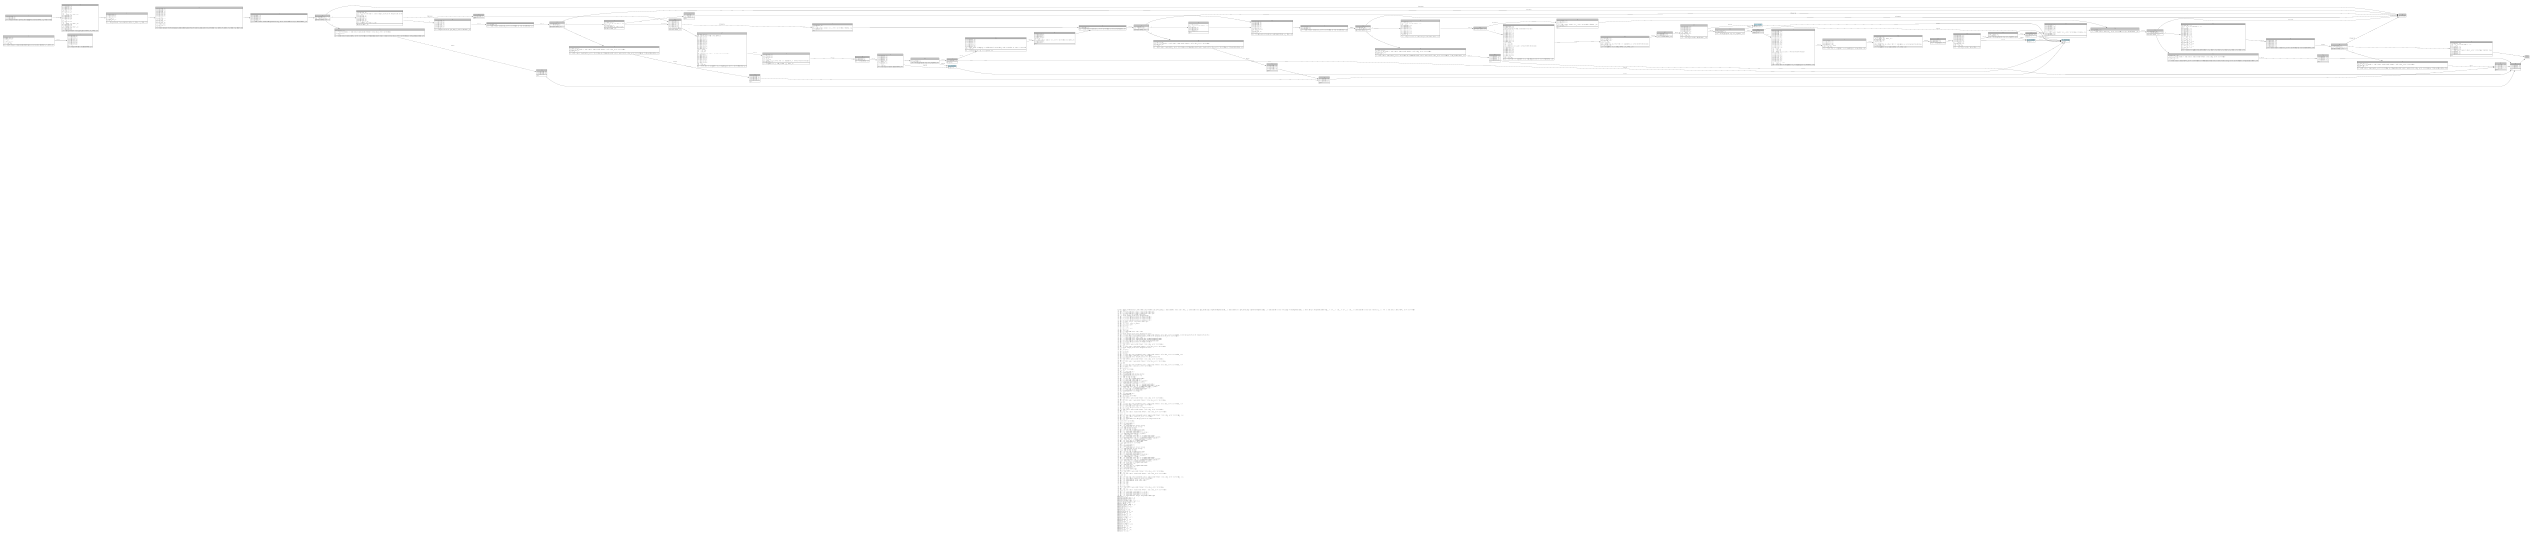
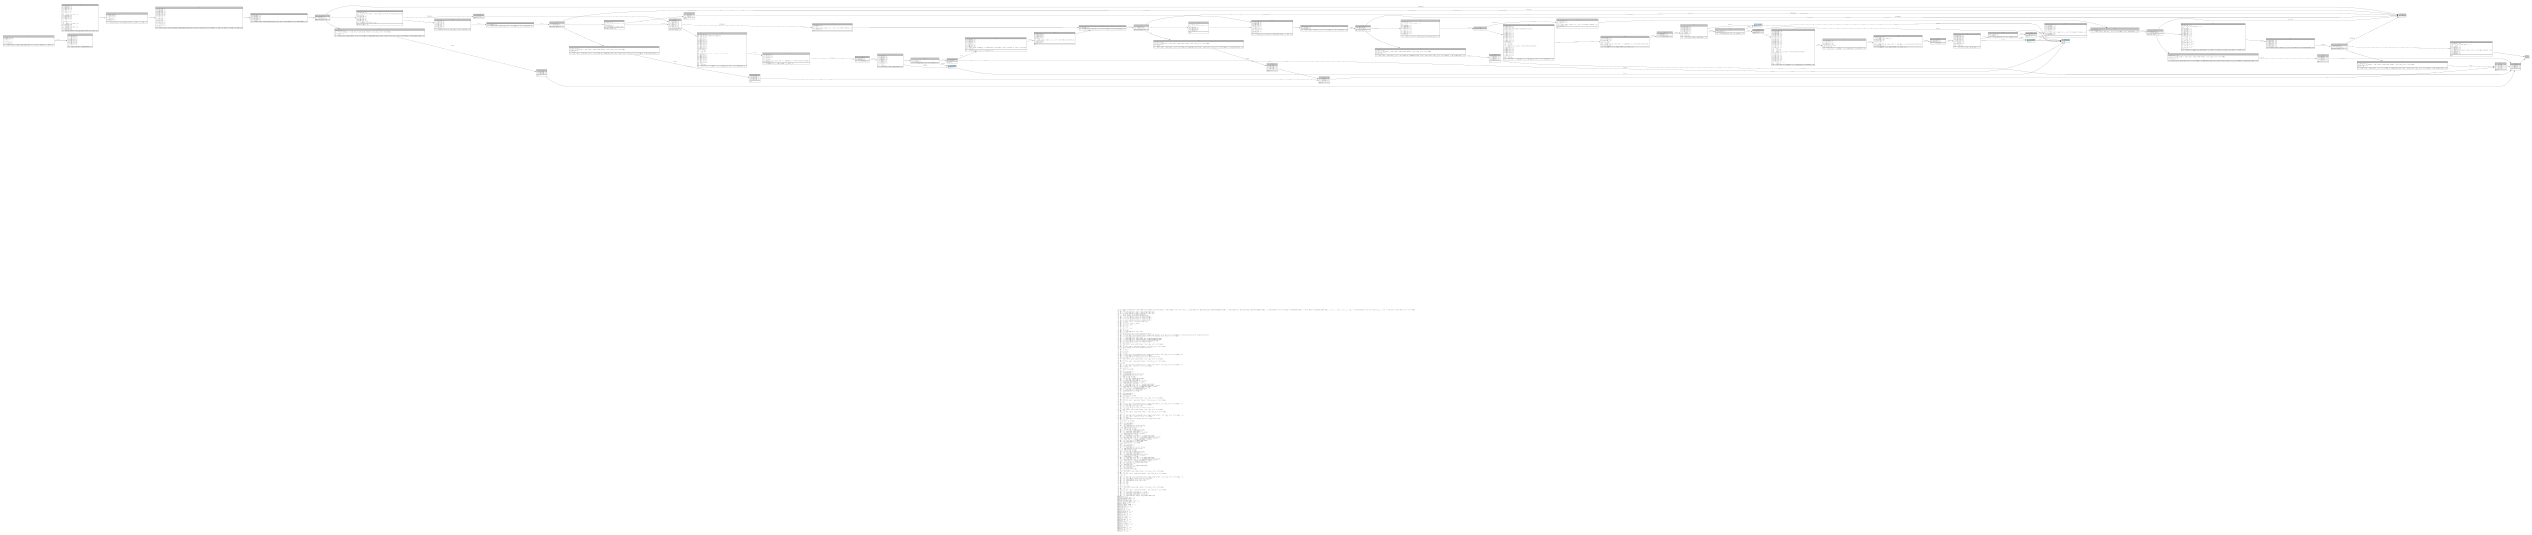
node "3": removed
